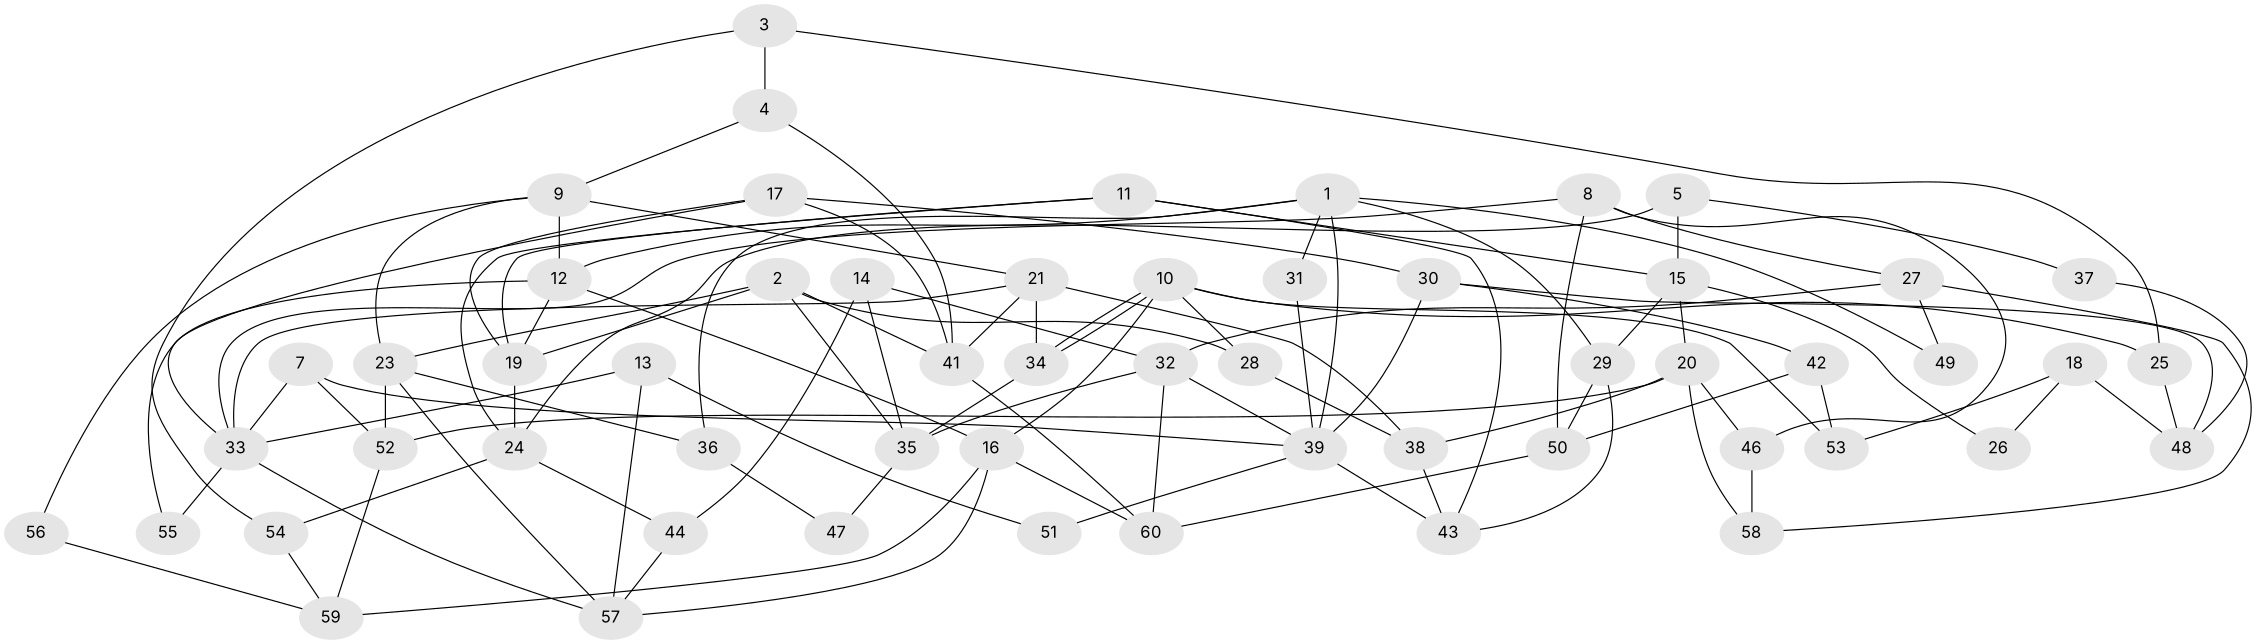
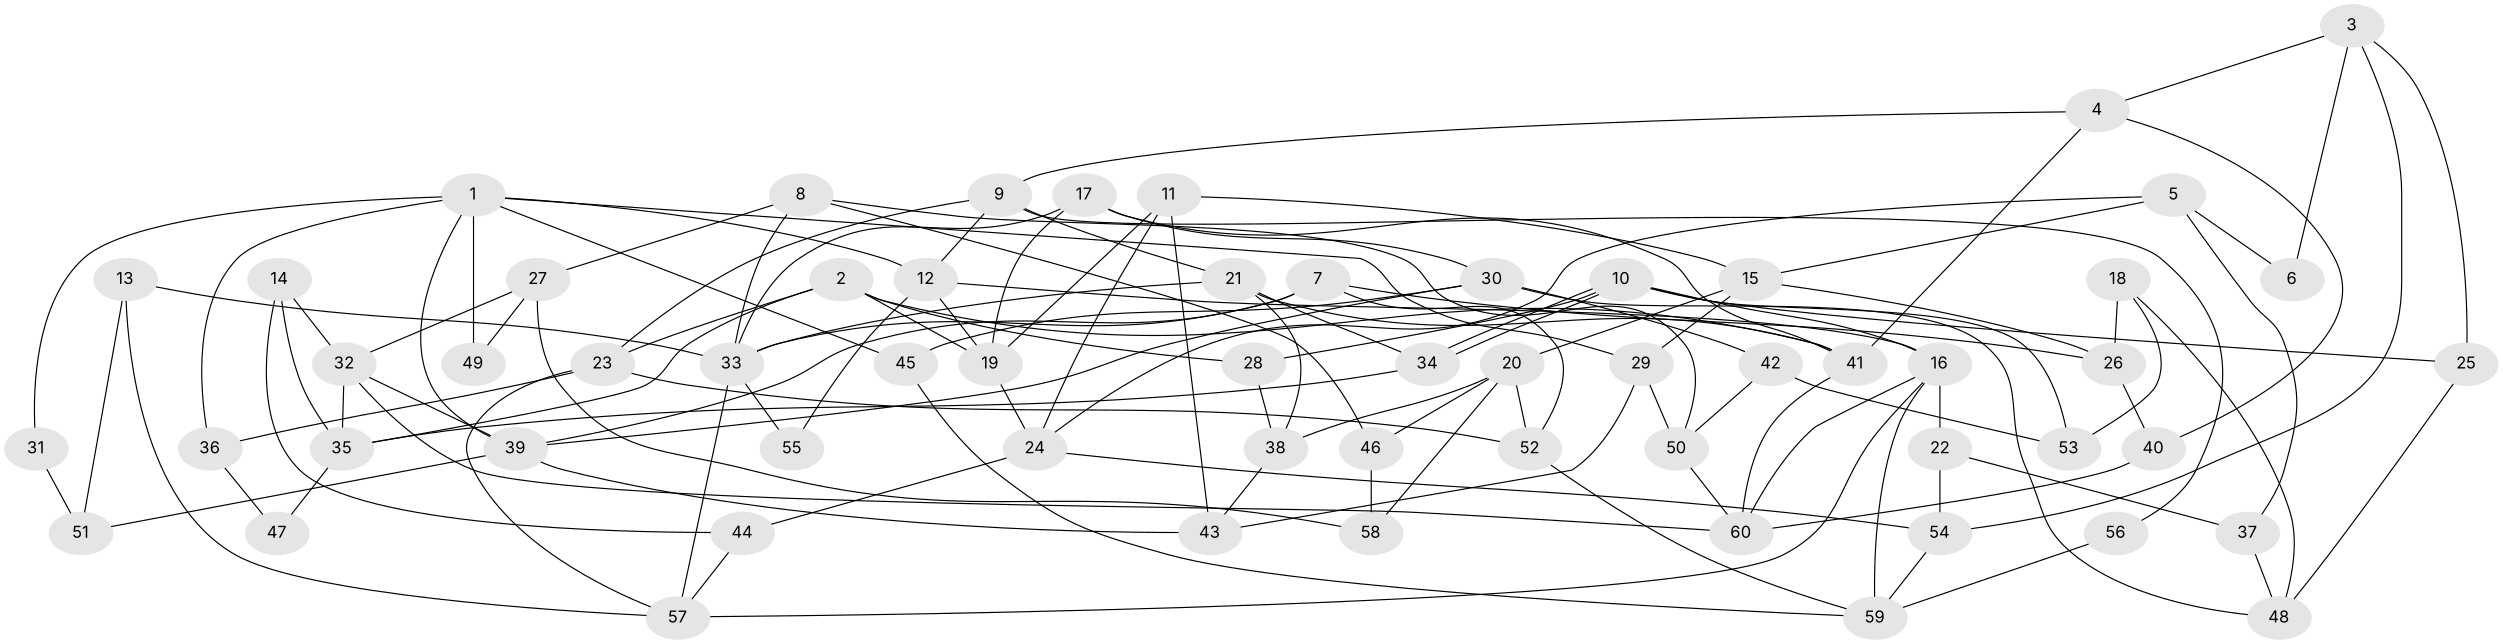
node "6": added
edge "7" -- "26": added
node "45": added
edge "31" -- "39": now "31" -- "51"
node "22": added
node "40": added
